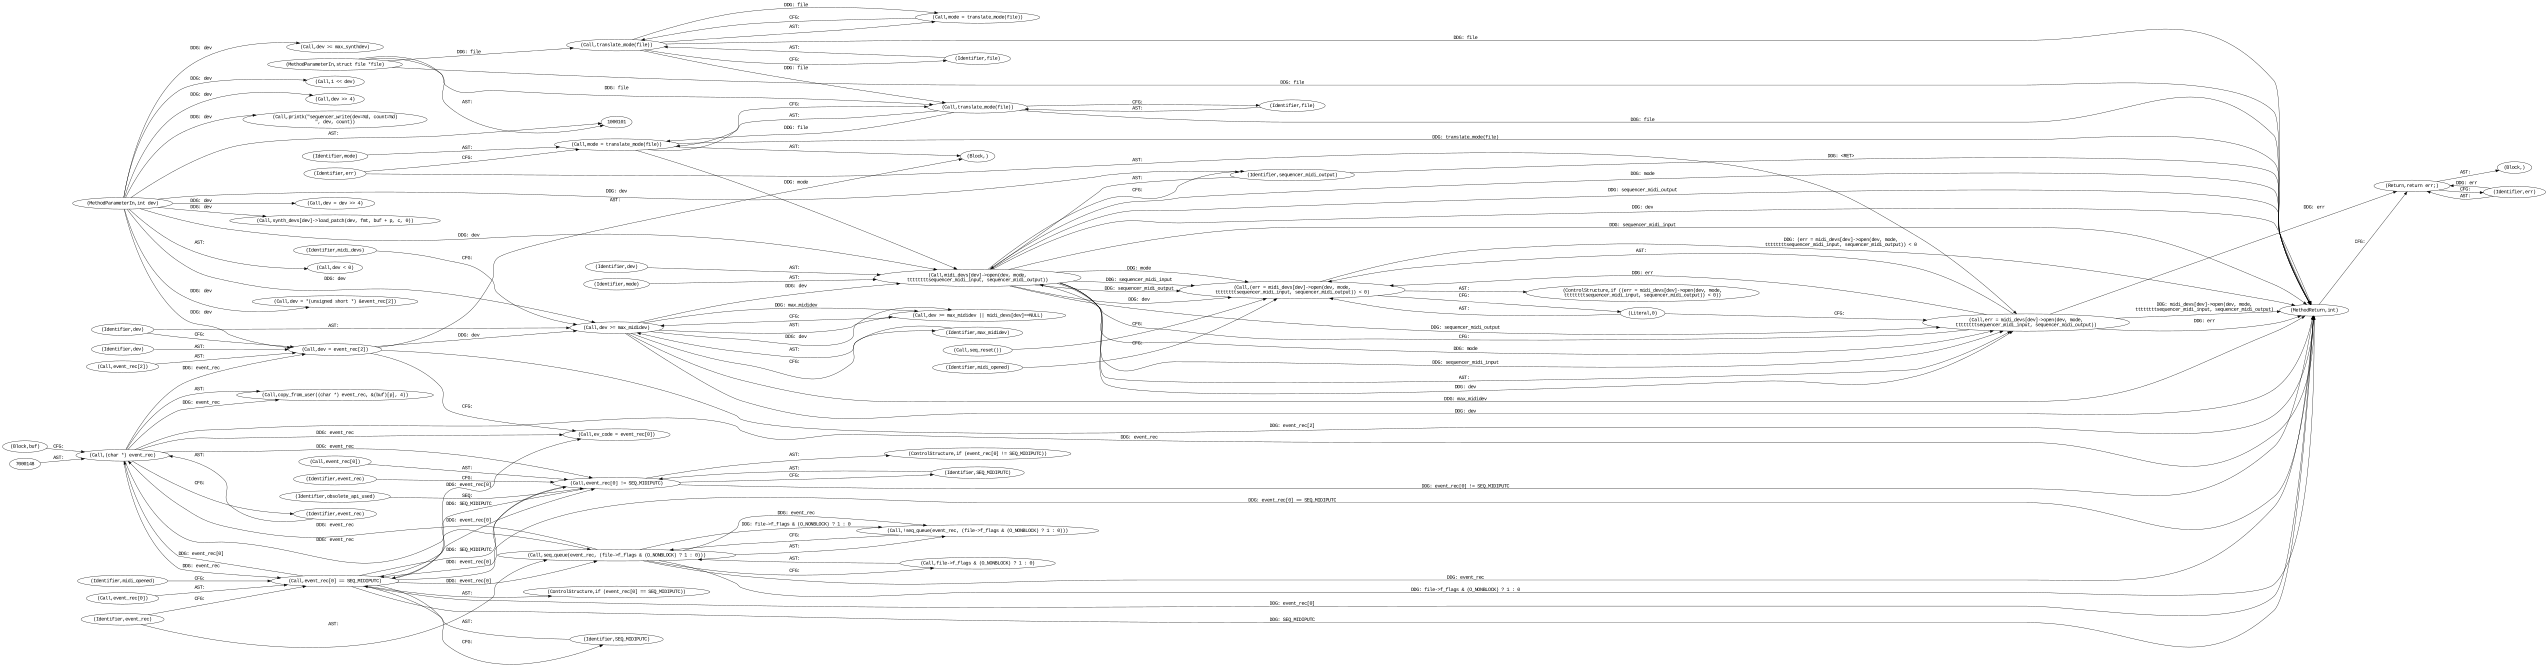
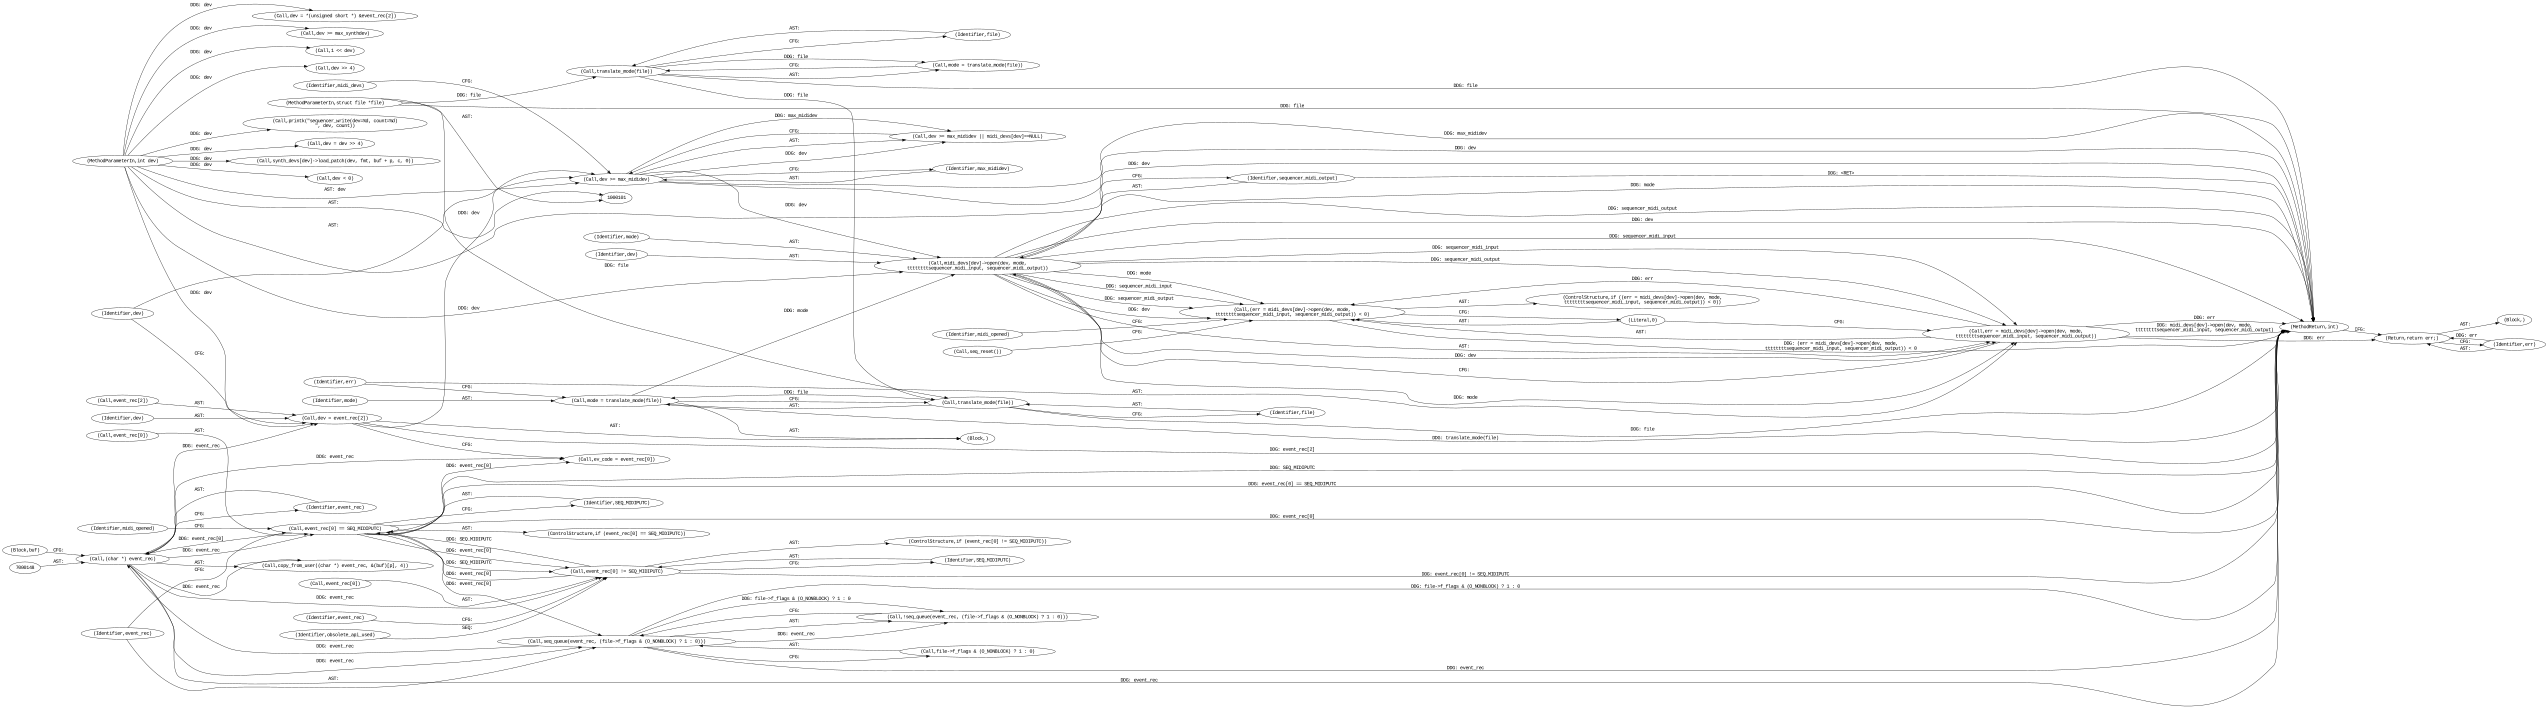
edge "(MethodParameterIn,int dev)" -> "(Identifier,sequencer_midi_output)": now "(MethodParameterIn,int dev)" -> "(MethodReturn,int)"
edge "(MethodParameterIn,int dev)" -> "(Call,dev < 0)": label "AST: " -> "DDG: dev"
edge "(MethodParameterIn,int dev)" -> "(Call,dev >= max_mididev)": label "DDG: dev" -> "AST: dev"
